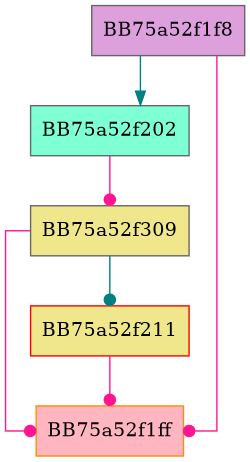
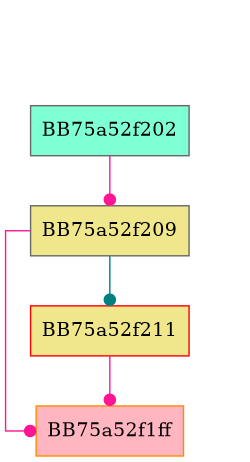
node "BB75a52f1f8": removed
node "BB75a52f309": label "BB75a52f309" -> "BB75a52f209"
